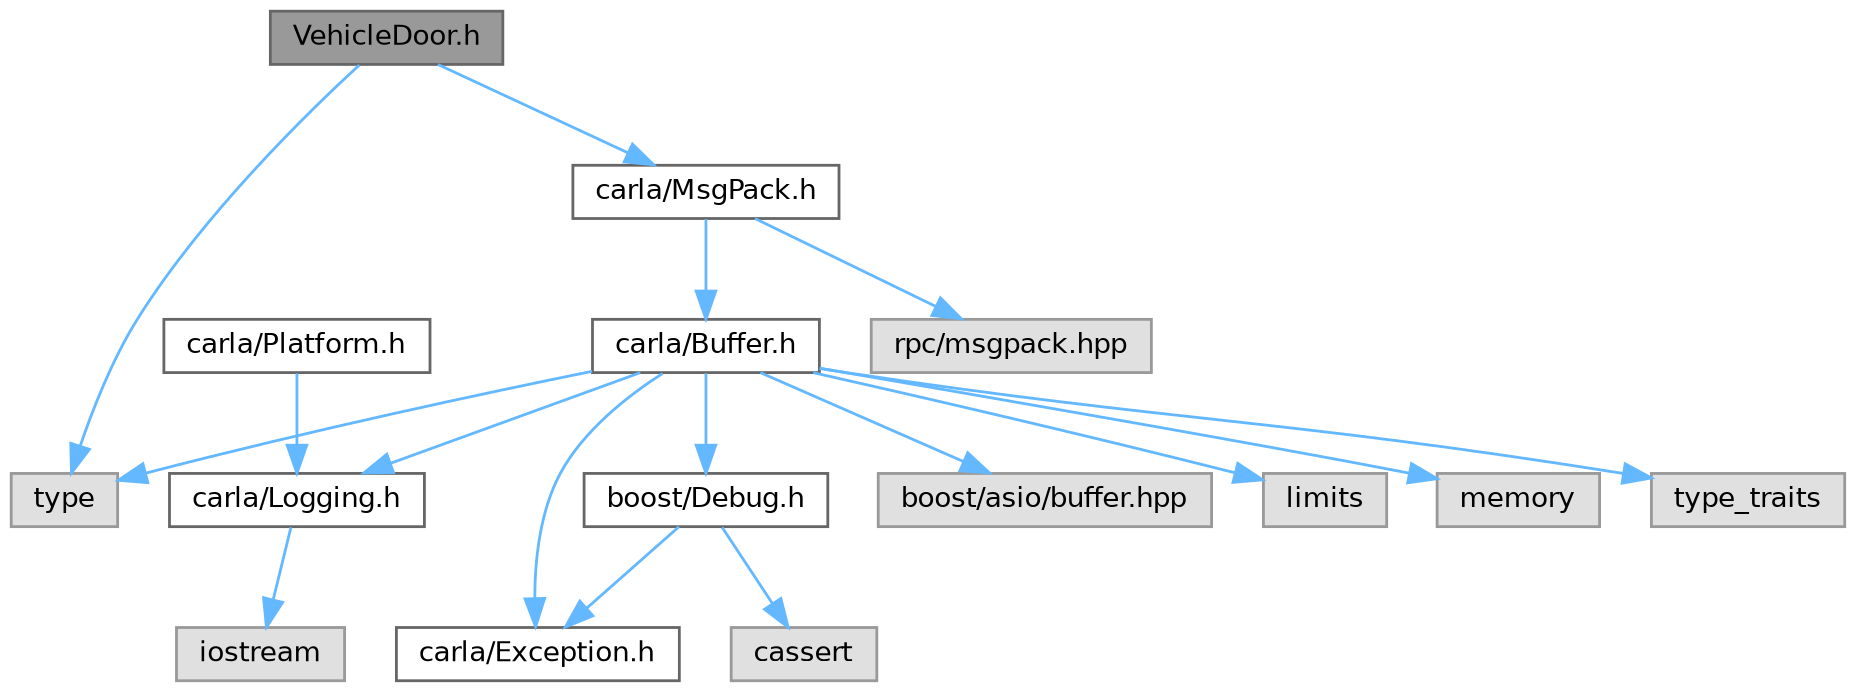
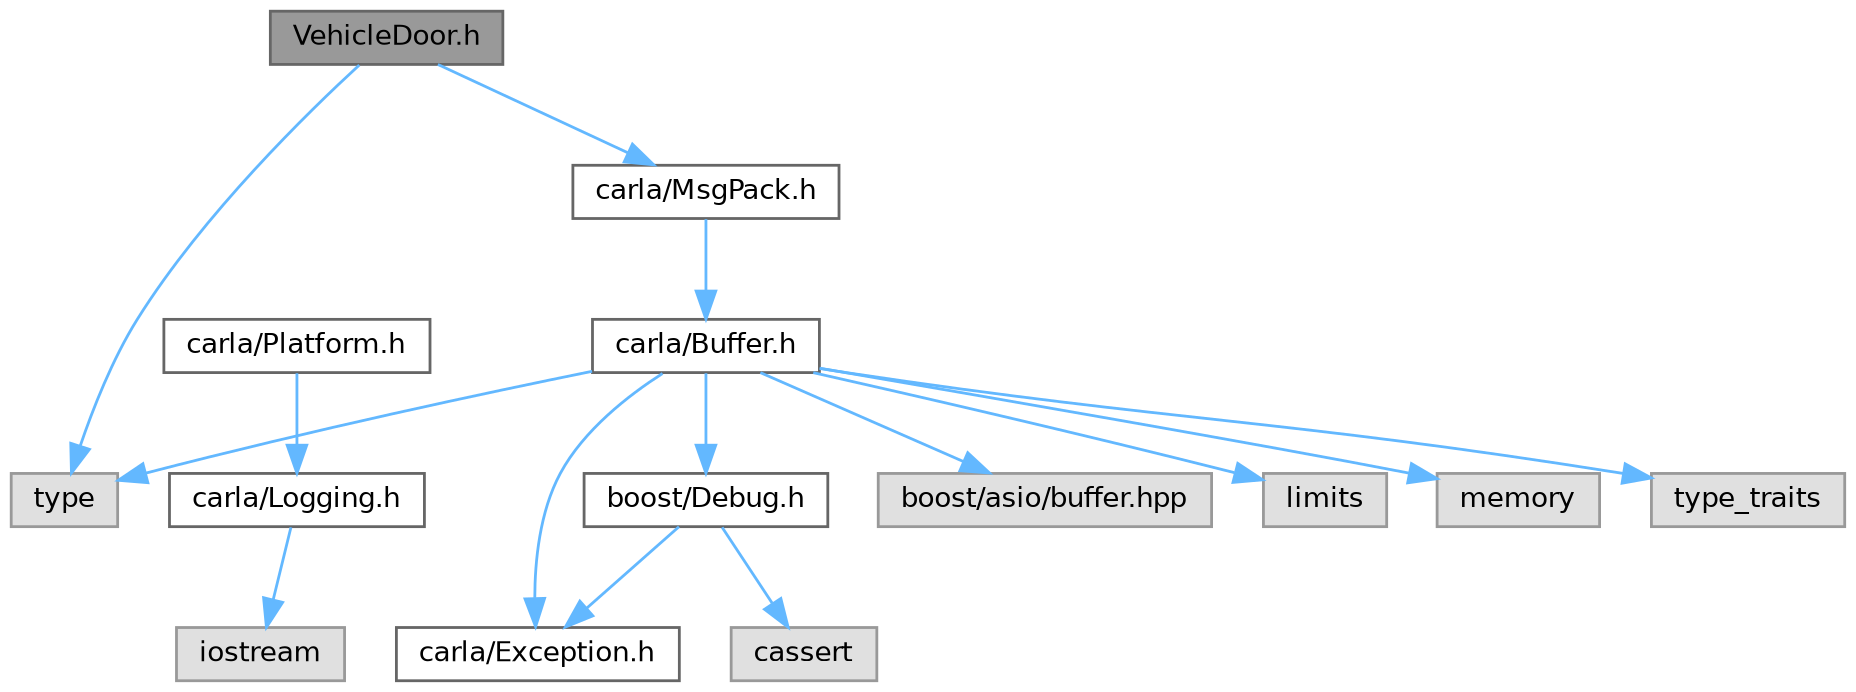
node "rpc/msgpack.hpp": removed
edge "carla/Buffer.h" -> "carla/Logging.h": removed
